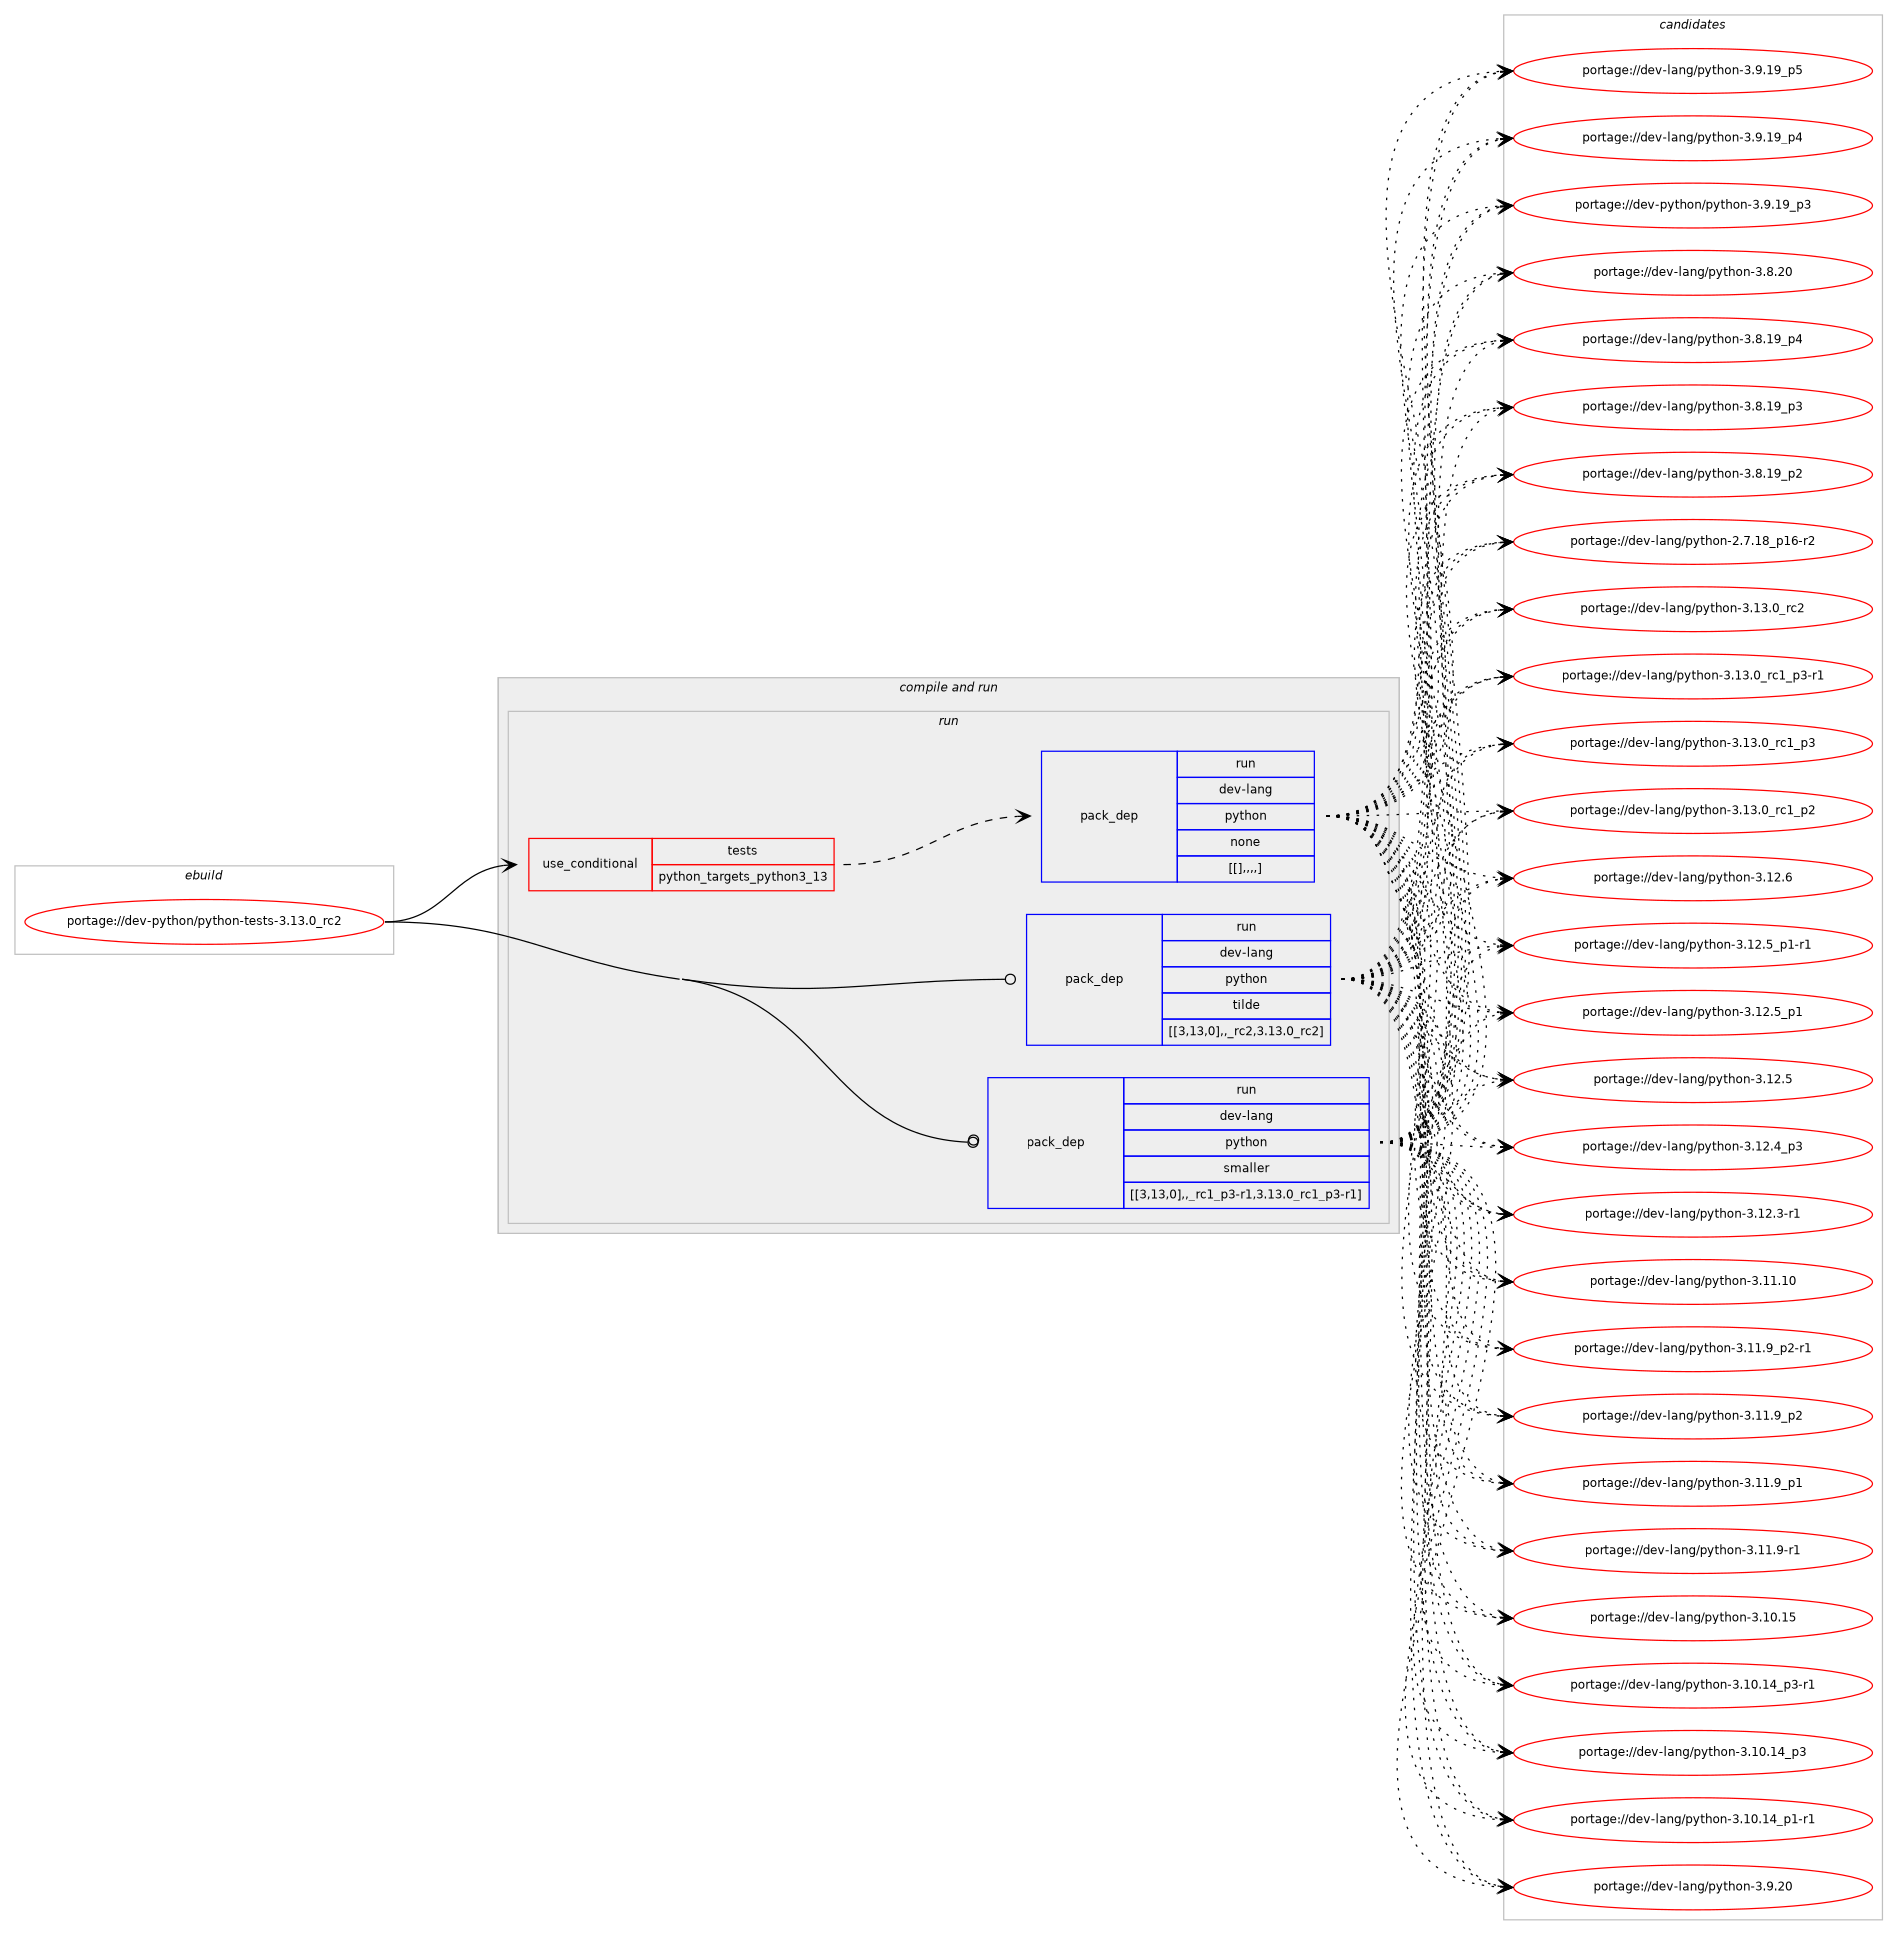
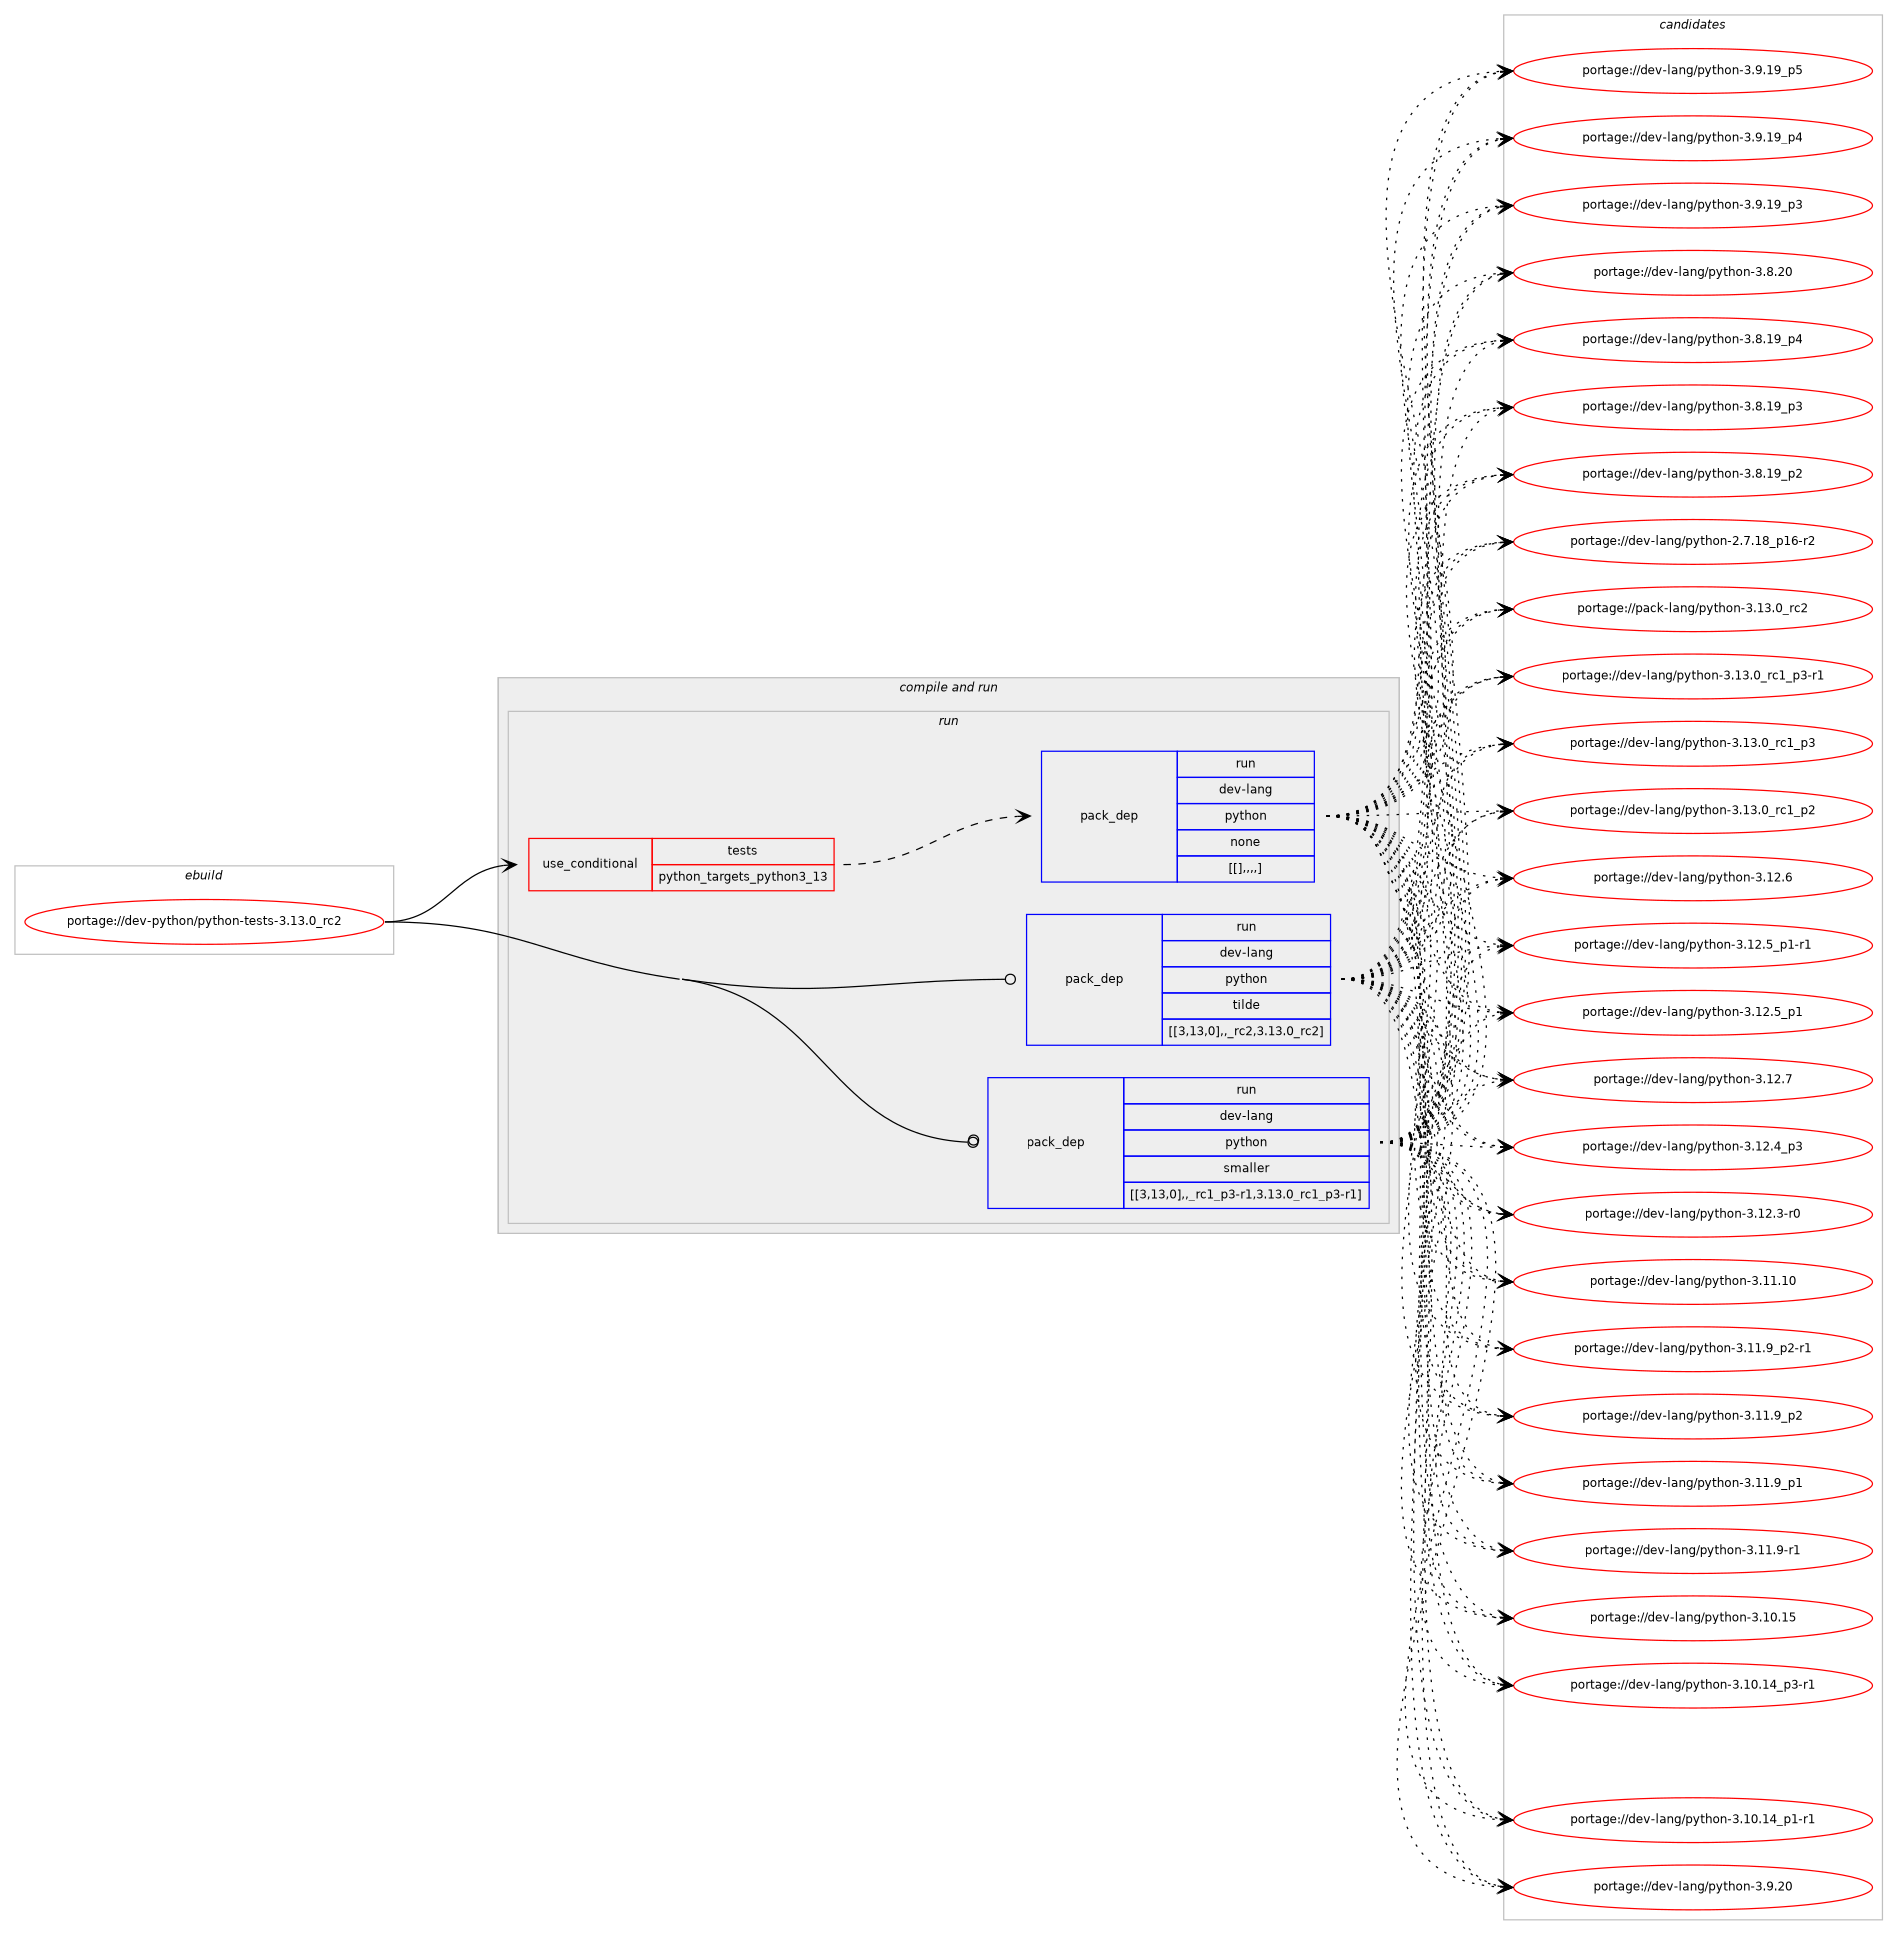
node "portage://dev-python/python-3.9.19_p3": label "portage://dev-python/python-3.9.19_p3" -> "portage://dev-lang/python-3.9.19_p3"
node "portage://dev-lang/python-3.13.0_rc2": label "portage://dev-lang/python-3.13.0_rc2" -> "portage://pack-lang/python-3.13.0_rc2"
node "portage://dev-lang/python-3.12.5": label "portage://dev-lang/python-3.12.5" -> "portage://dev-lang/python-3.12.7"
node "portage://dev-lang/python-3.12.3-r1": label "portage://dev-lang/python-3.12.3-r1" -> "portage://dev-lang/python-3.12.3-r0"
node "portage://dev-lang/python-3.10.14_p3": removed
